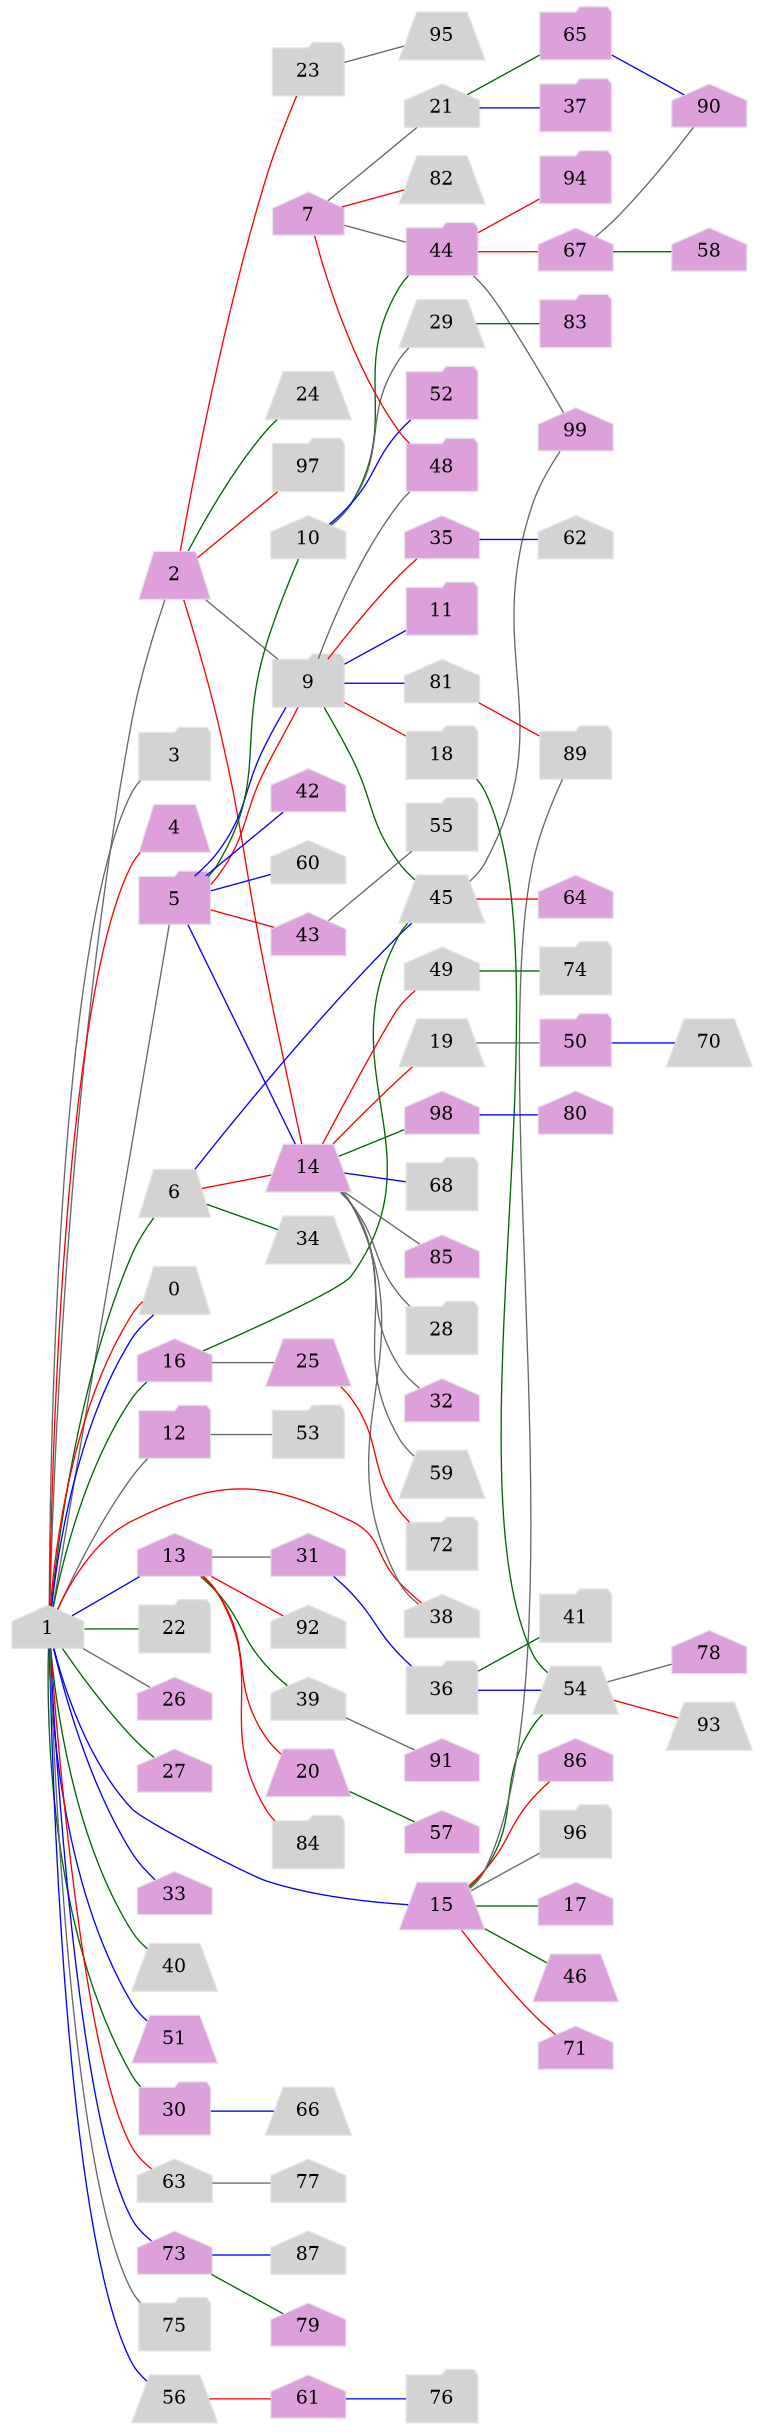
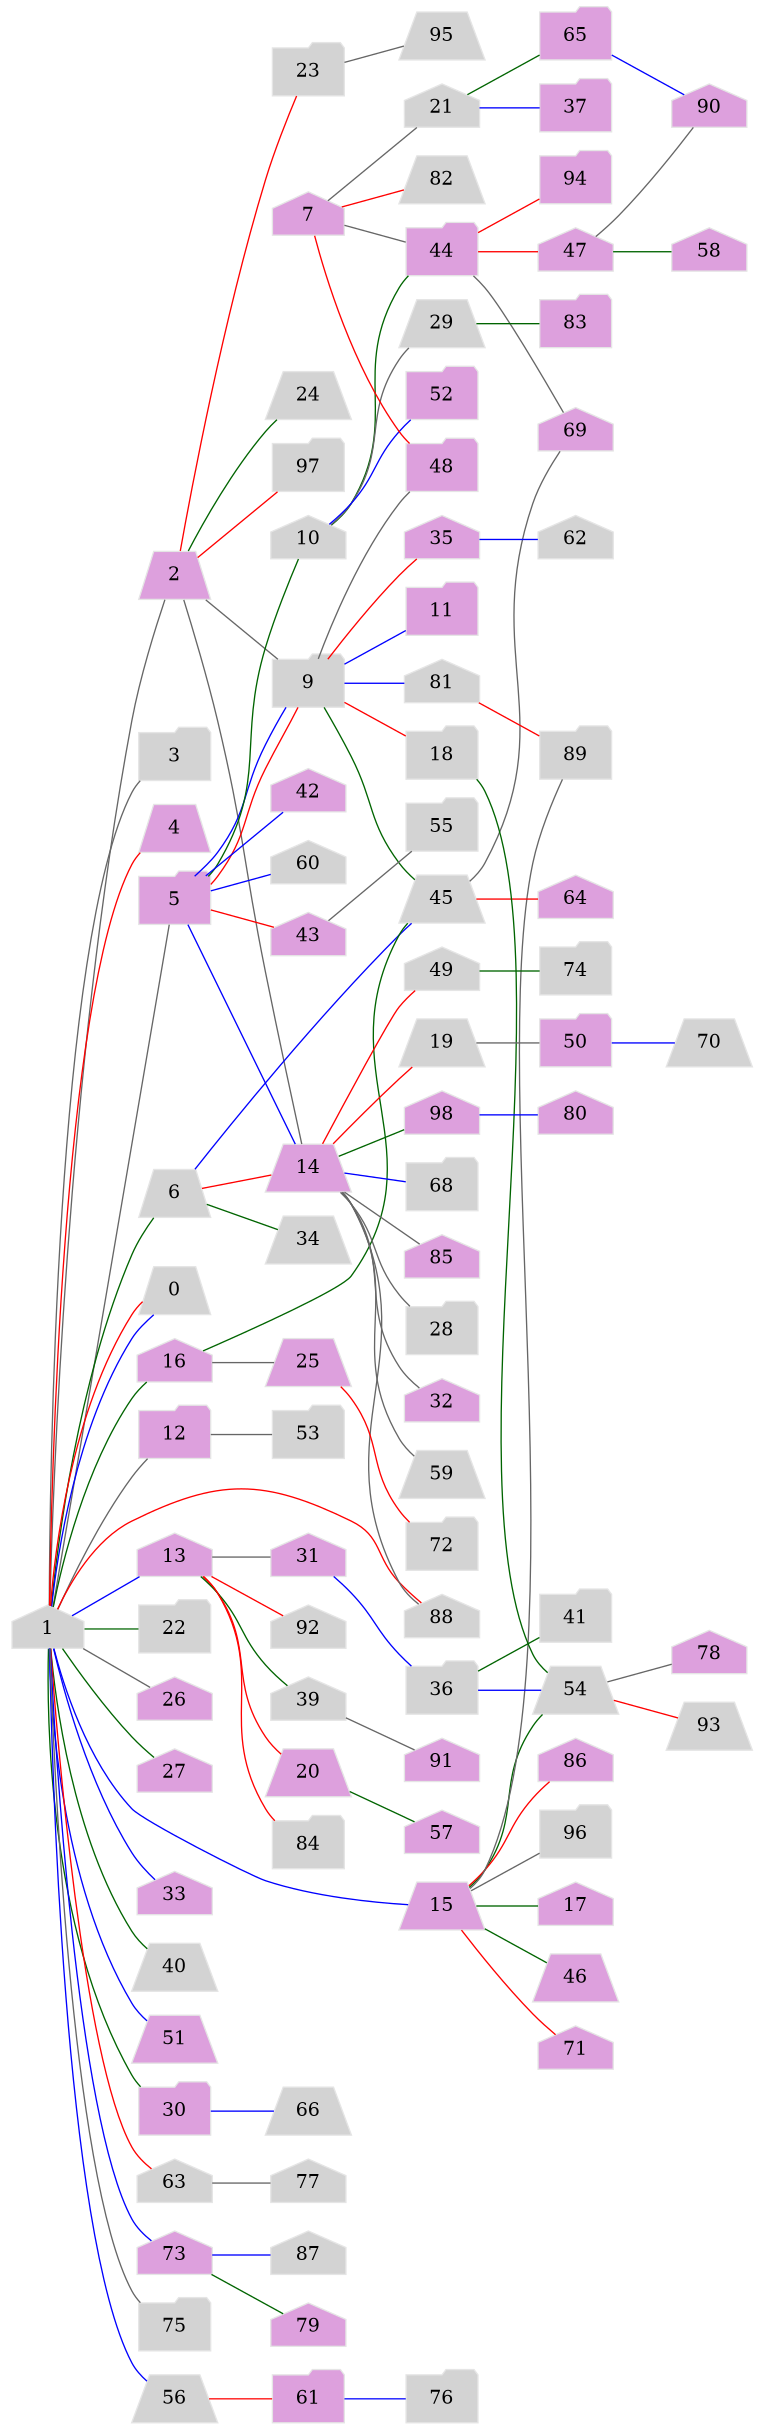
node "67": label "67" -> "47"
node "99": label "99" -> "69"
edge "2" -- "14": color red -> gray40
node "38": label "38" -> "88"
node "61": shape house -> folder
